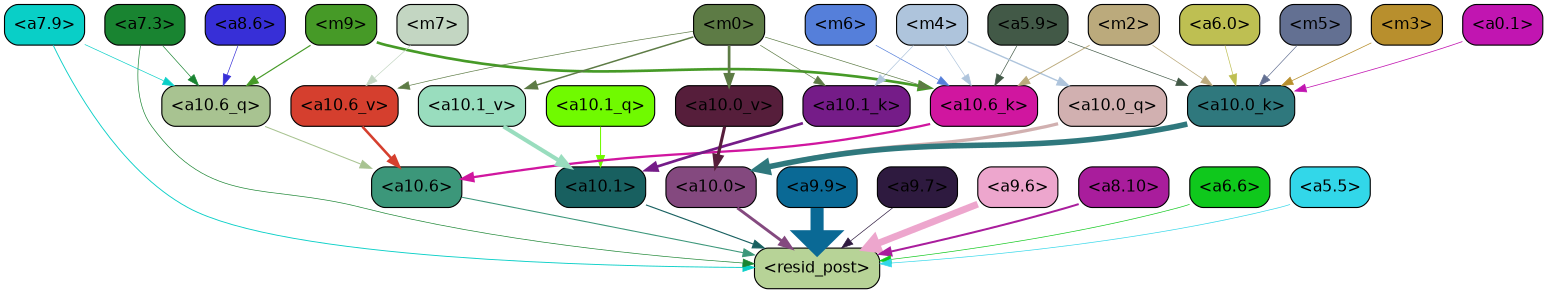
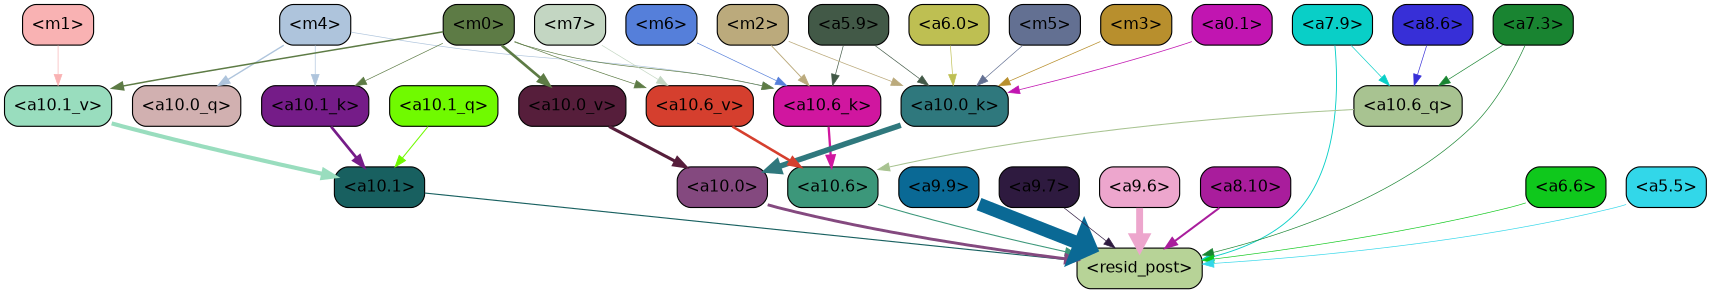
node "<m1>": added
node "<m9>": removed
edge "<a10.0_q>" -> "<a10.0>": removed
